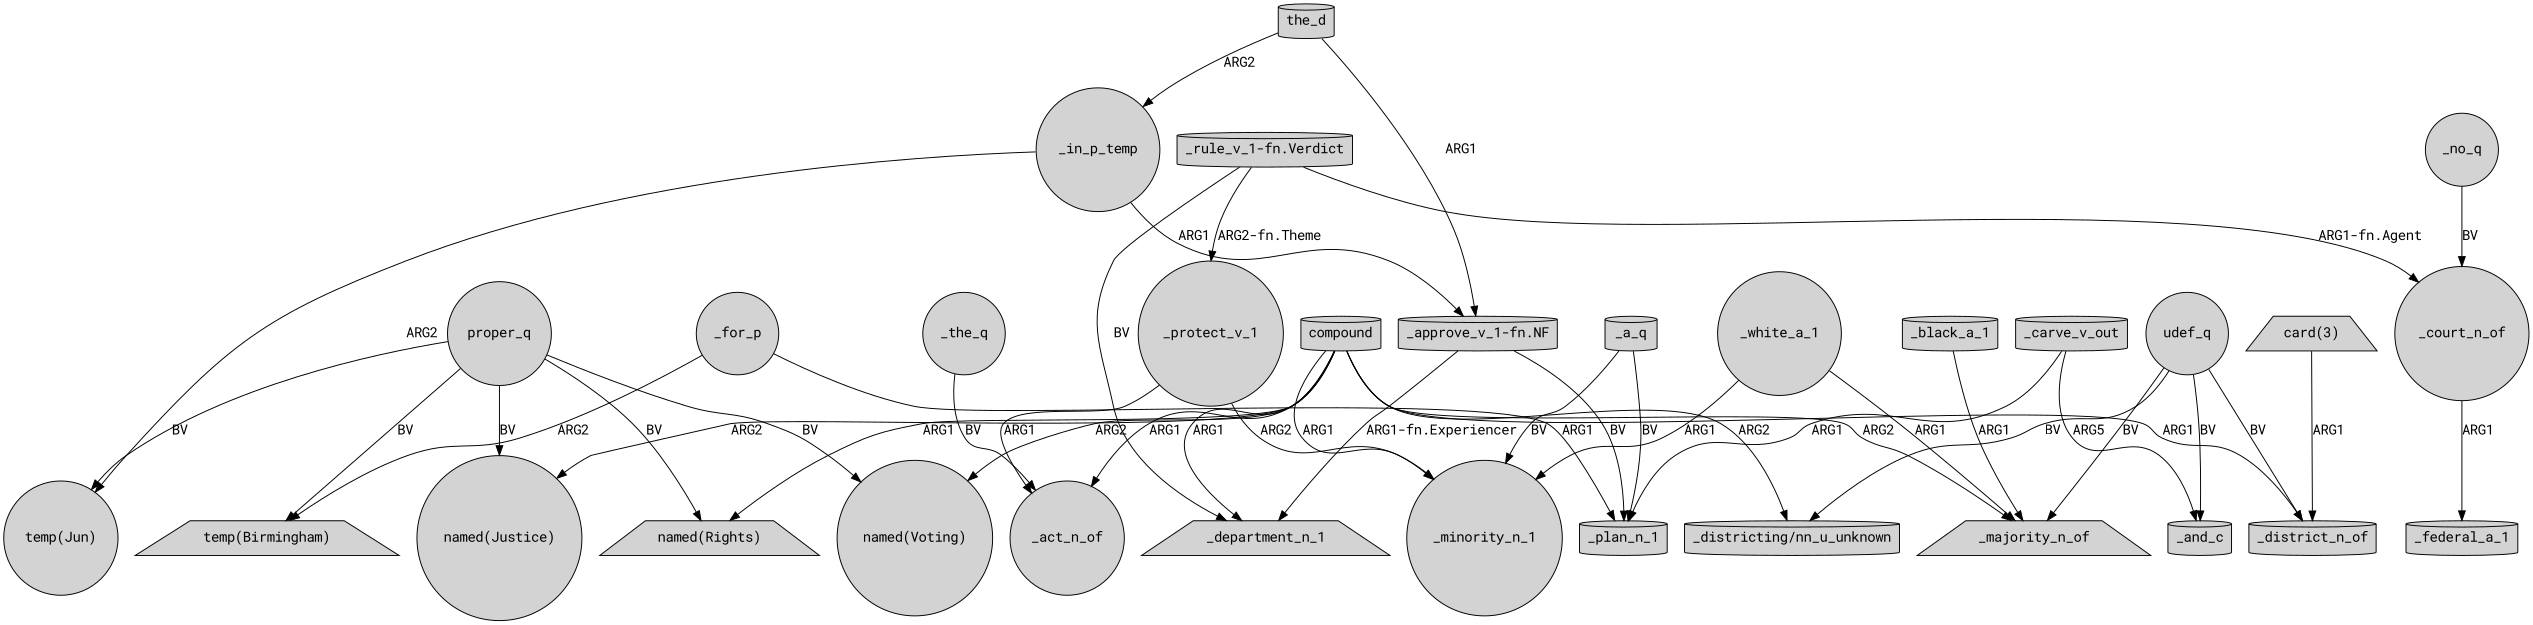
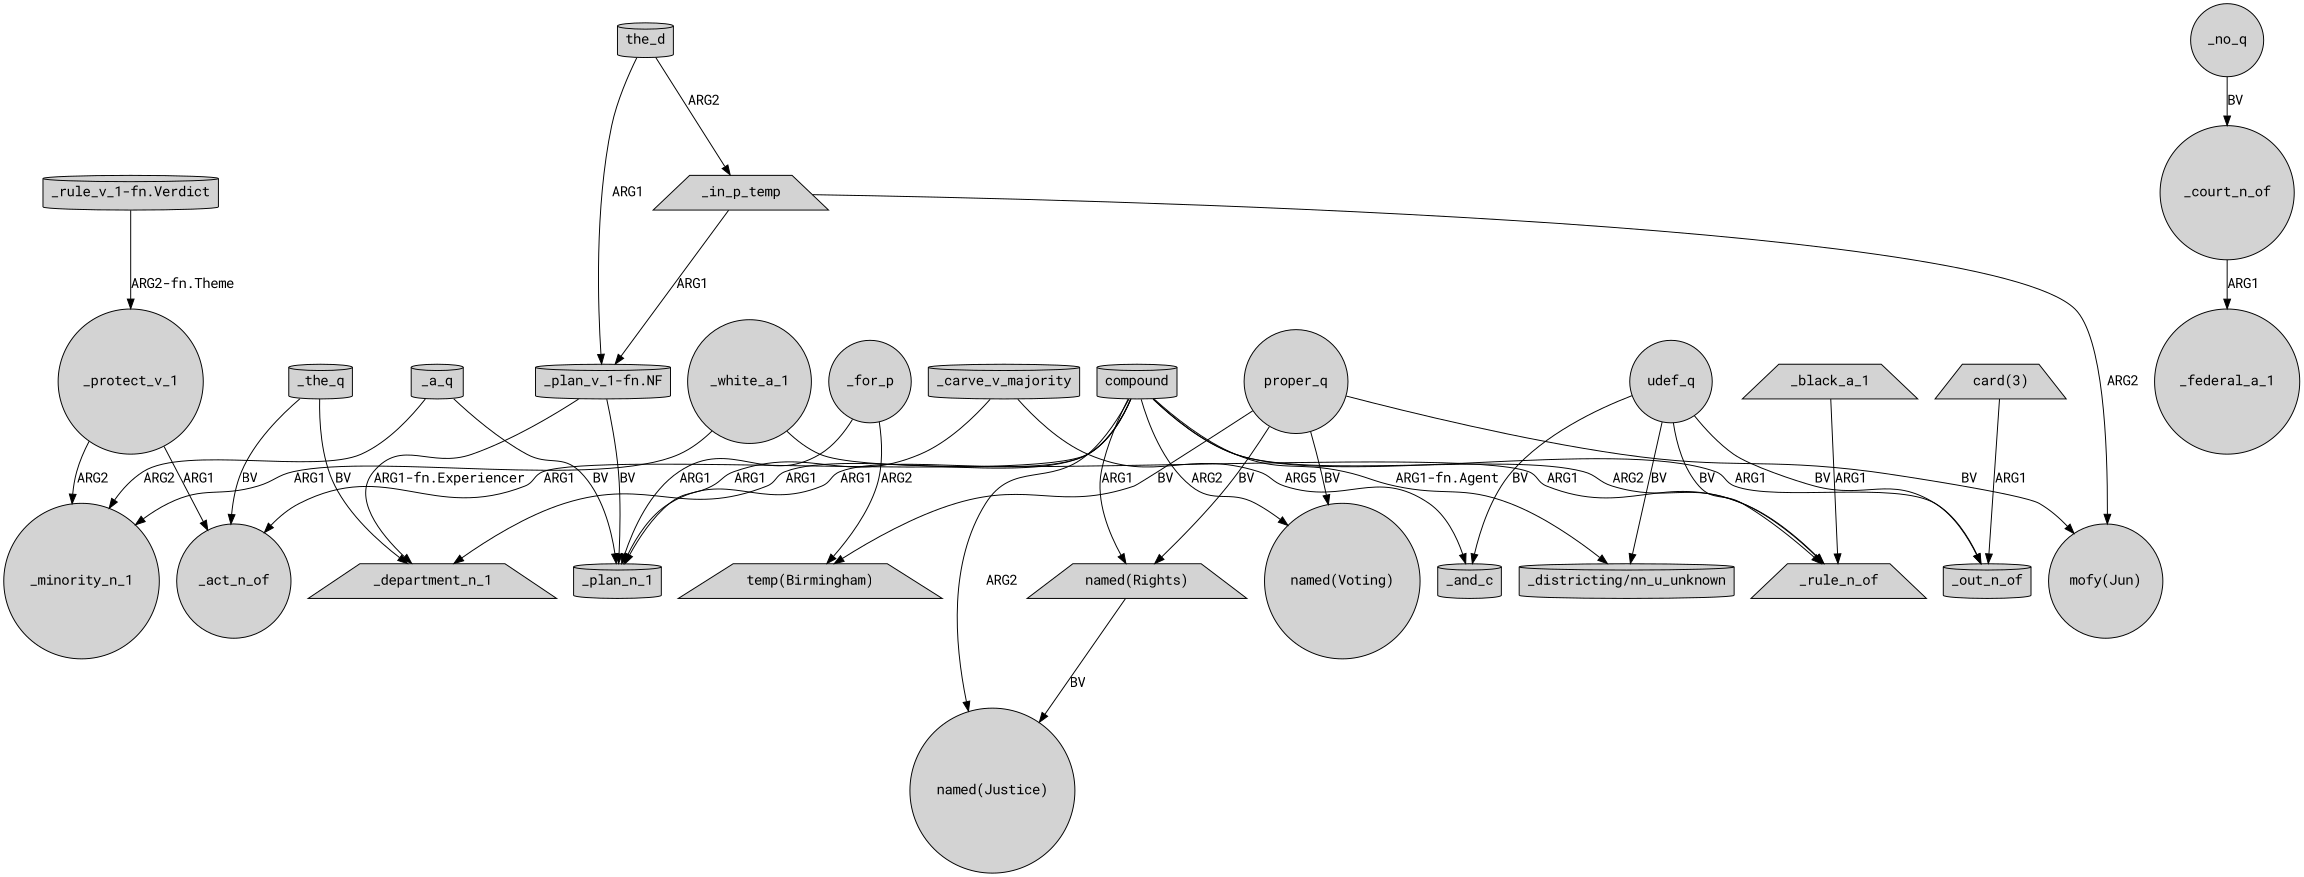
node "_in_p_temp": shape circle -> trapezium
edge "_rule_v_1-fn.Verdict" -> "_court_n_of": removed, label "ARG1-fn.Agent"
edge "_rule_v_1-fn.Verdict" -> "_department_n_1": now "_the_q" -> "_department_n_1"
node "_the_q": shape circle -> cylinder
node "_approve_v_1-fn.NF": label "_approve_v_1-fn.NF" -> "_plan_v_1-fn.NF"
node "_black_a_1": shape cylinder -> trapezium
node "_carve_v_out": label "_carve_v_out" -> "_carve_v_majority"
edge "proper_q" -> "named(Justice)": now "named(Rights)" -> "named(Justice)"
edge "_a_q" -> "_minority_n_1": label "BV" -> "ARG2"
edge "compound" -> "_districting/nn_u_unknown": label "ARG2" -> "ARG1-fn.Agent"
edge "compound" -> "_minority_n_1": now "compound" -> "_plan_n_1"
node "temp(Jun)": label "temp(Jun)" -> "mofy(Jun)"
node "_majority_n_of": label "_majority_n_of" -> "_rule_n_of"
node "_district_n_of": label "_district_n_of" -> "_out_n_of"
node "_federal_a_1": shape cylinder -> circle
